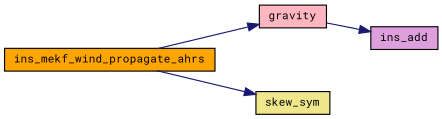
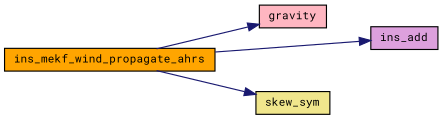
edge "gravity" -> "ins_add": now "ins_mekf_wind_propagate_ahrs" -> "ins_add"
